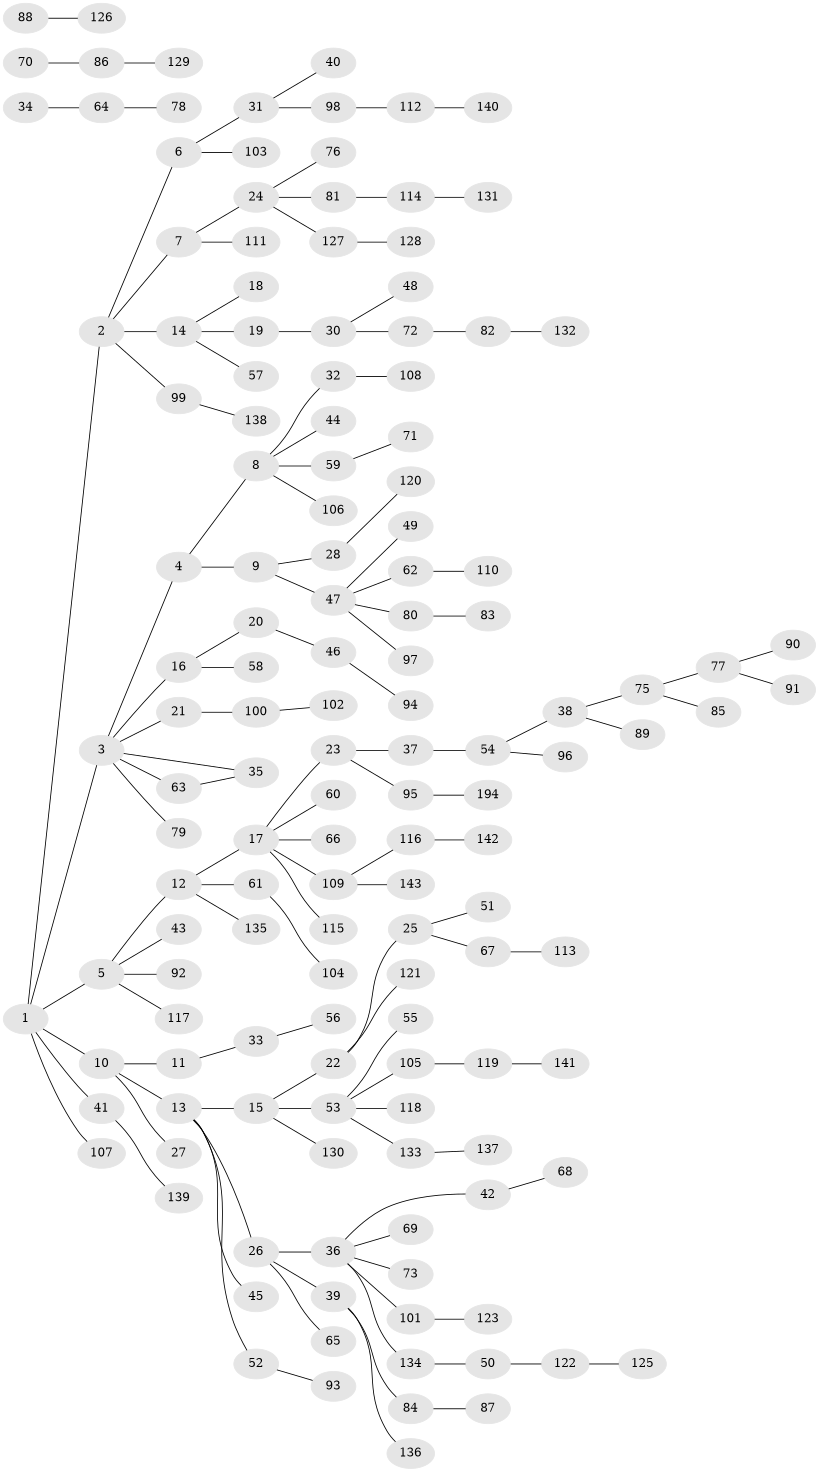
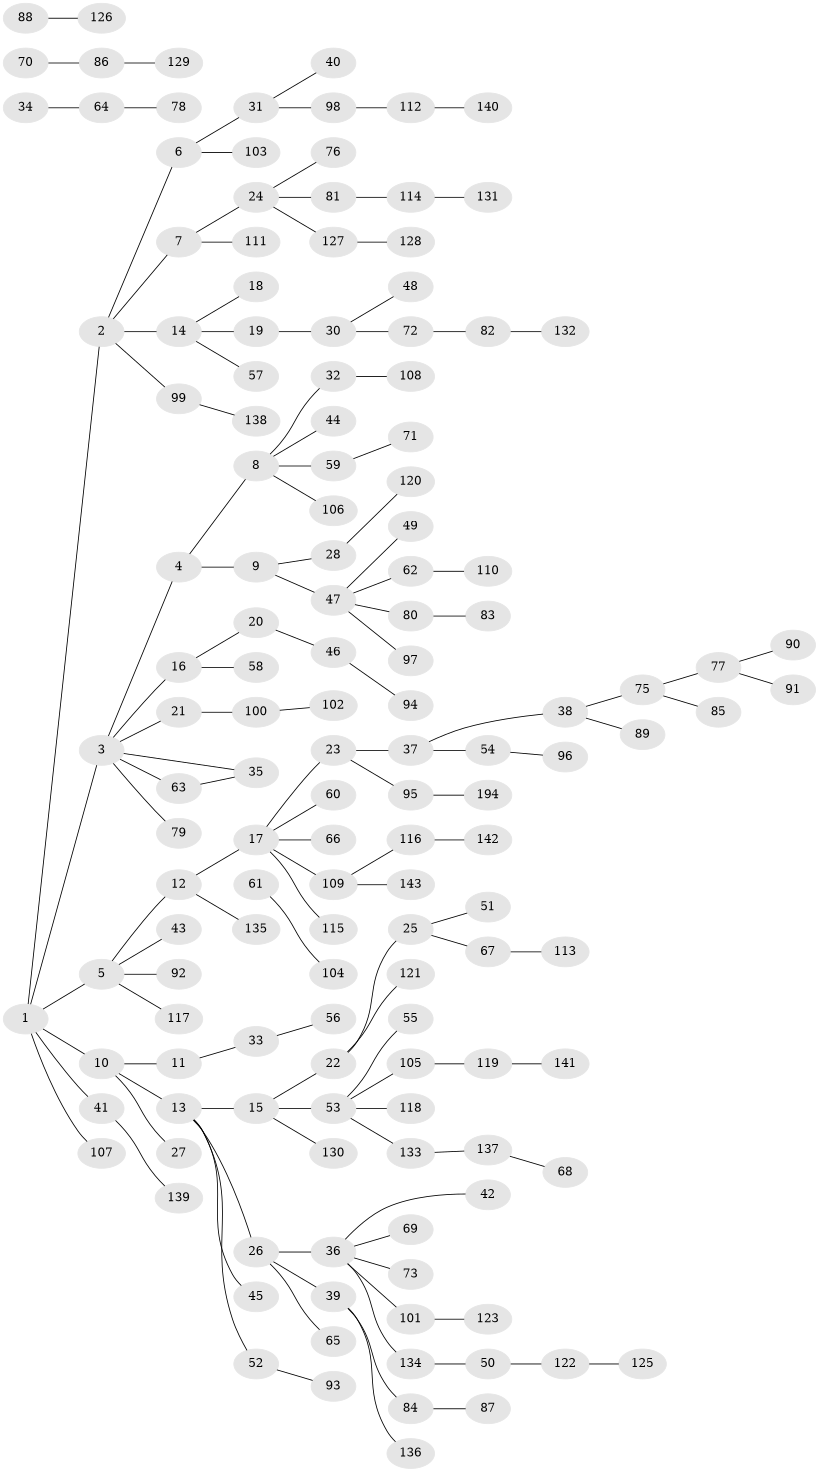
edge "38" -- "54": now "38" -- "37"
edge "12" -- "61": removed
edge "68" -- "42": now "68" -- "137"
